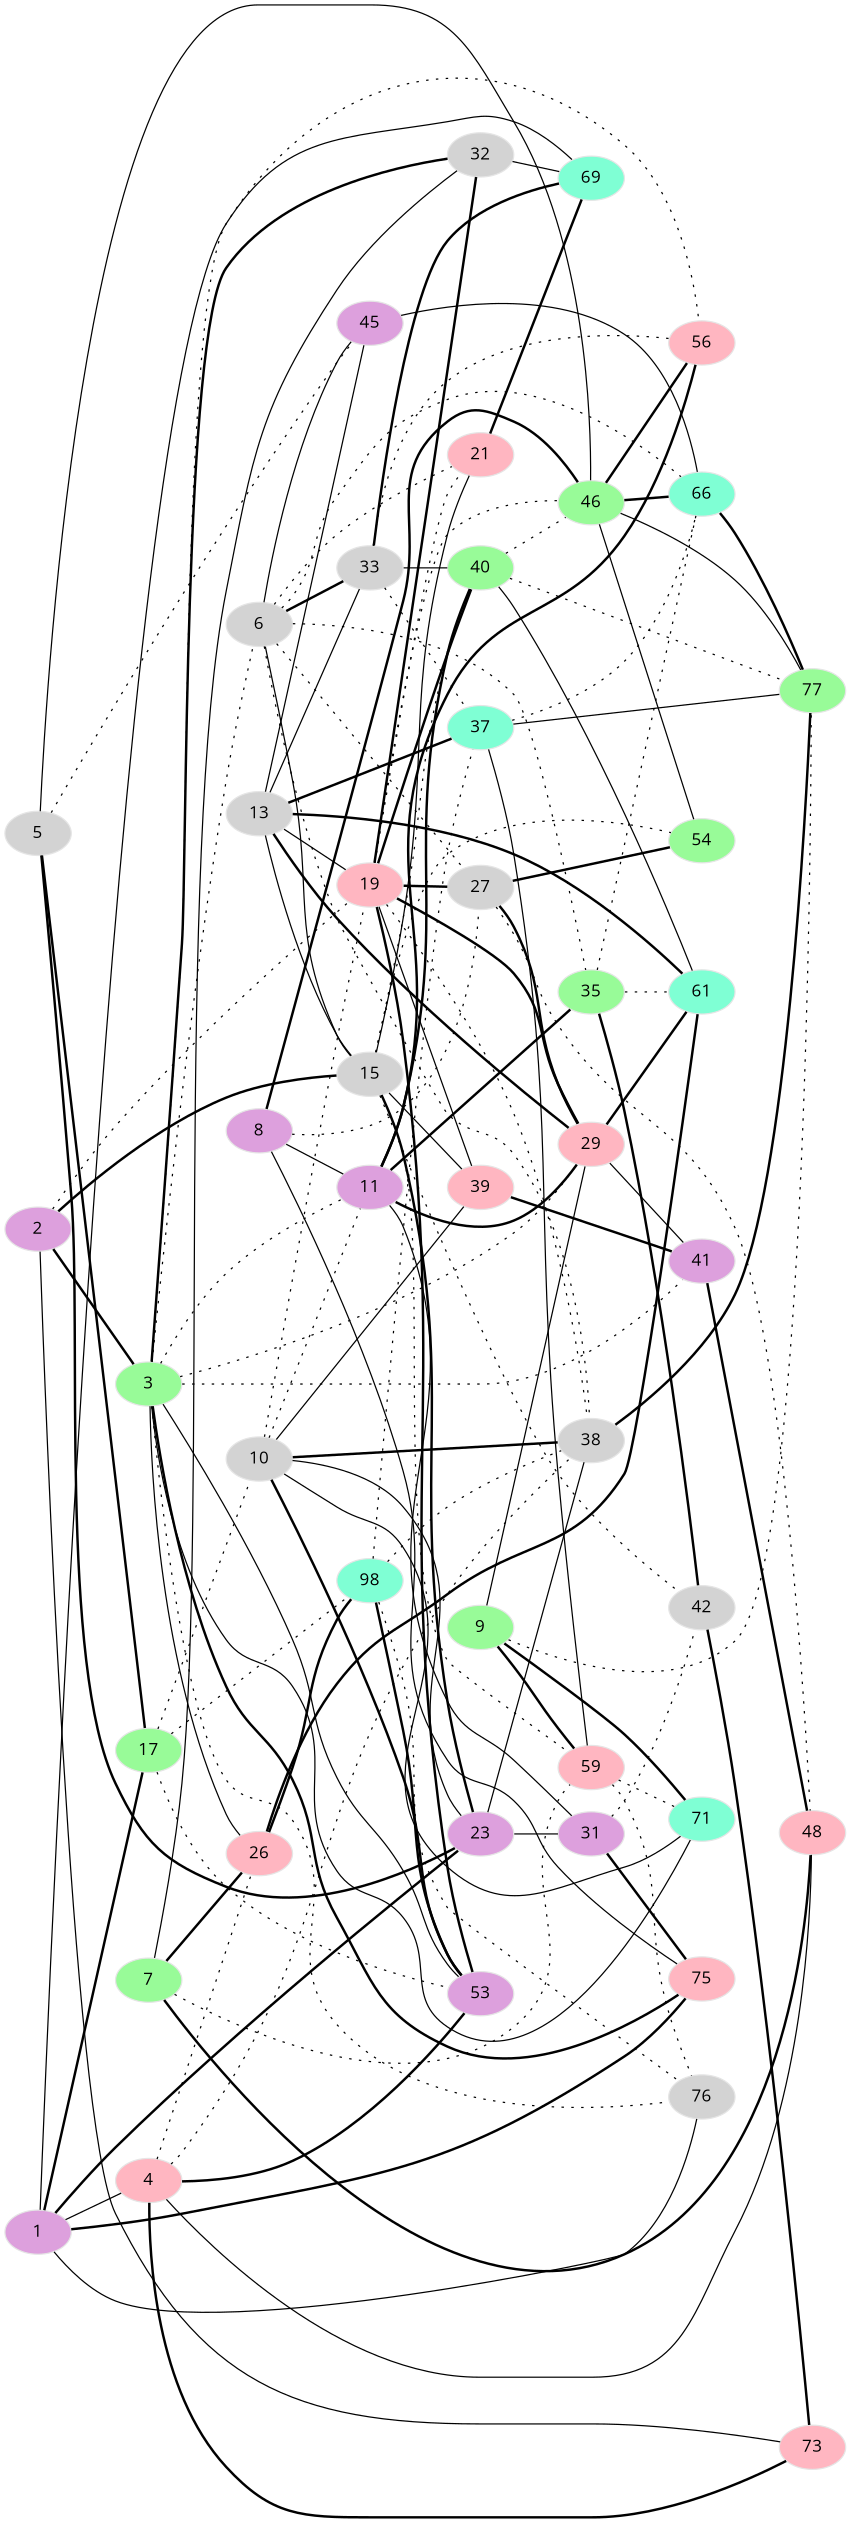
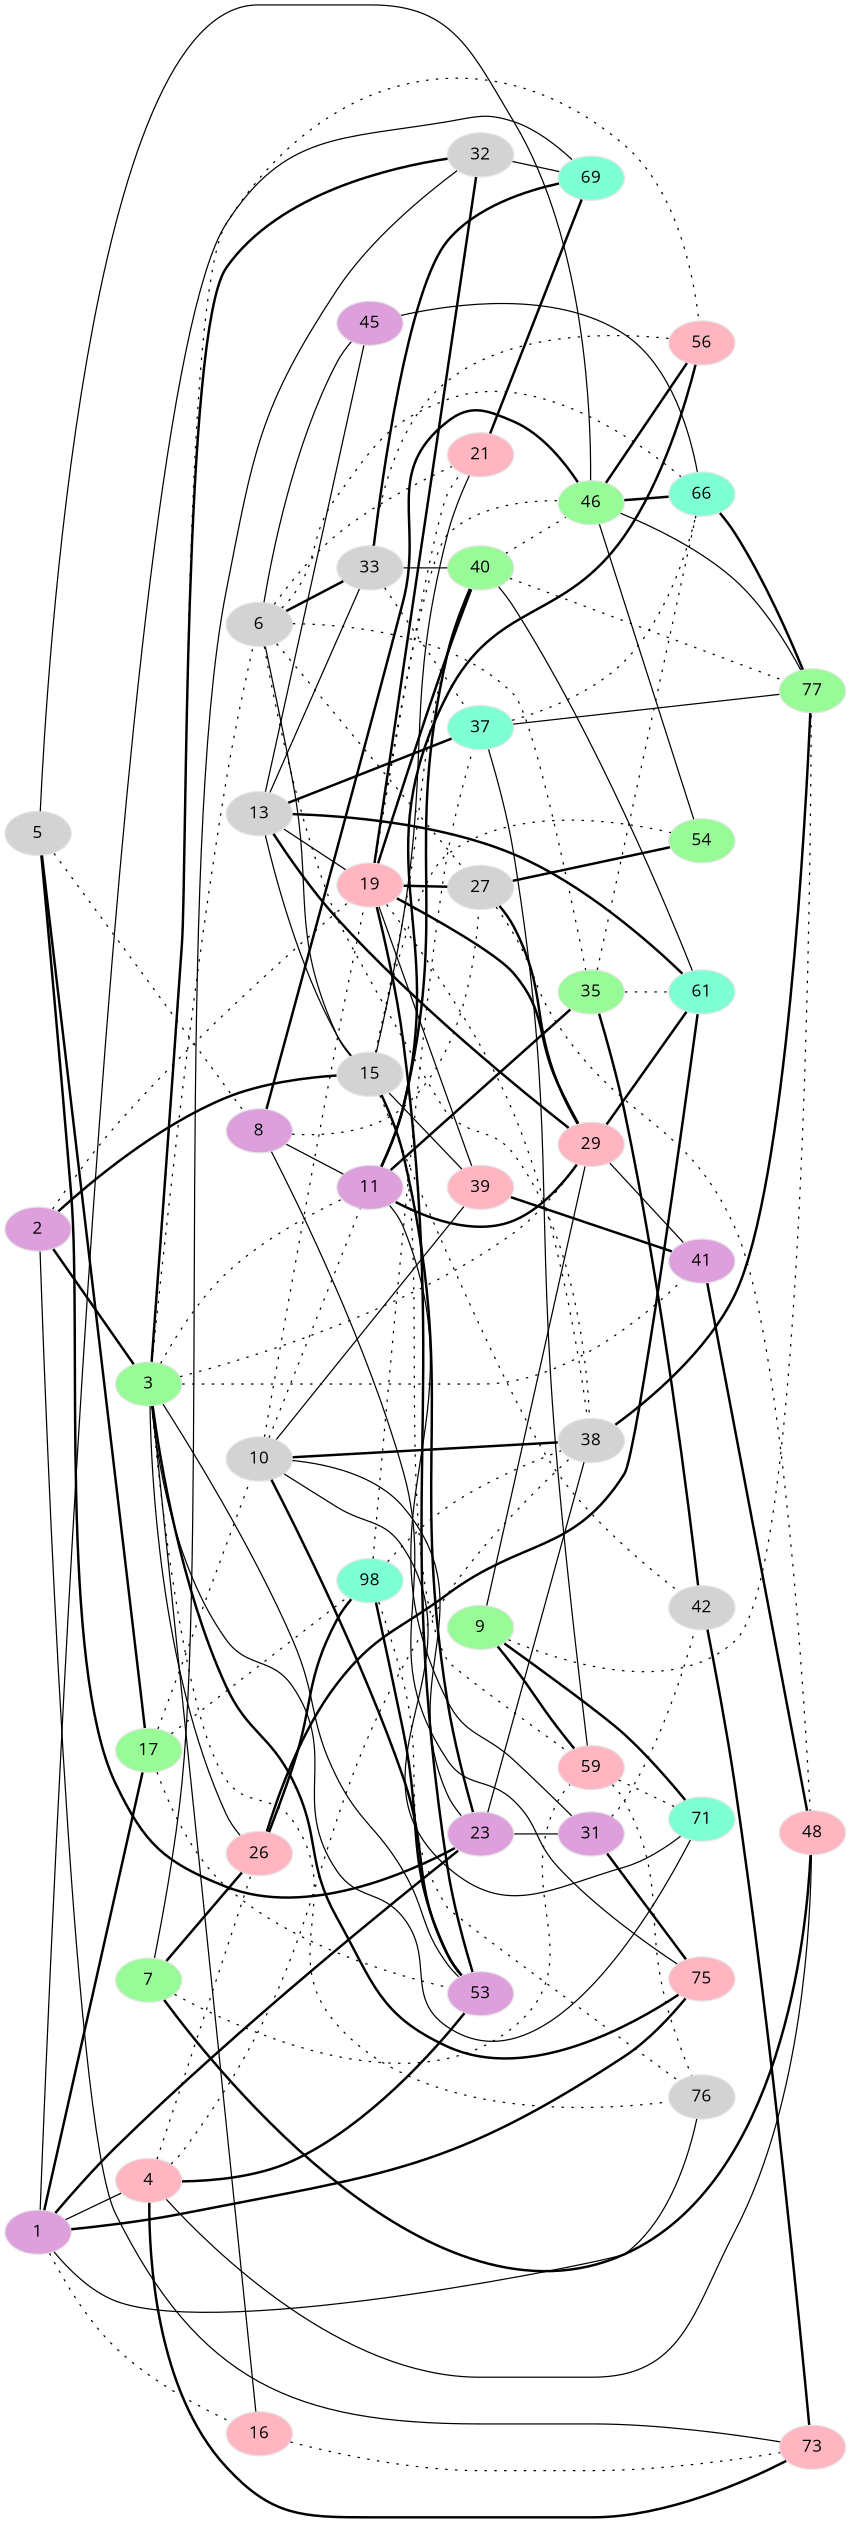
edge "45" -- "5": now "8" -- "5"
node "16": added
